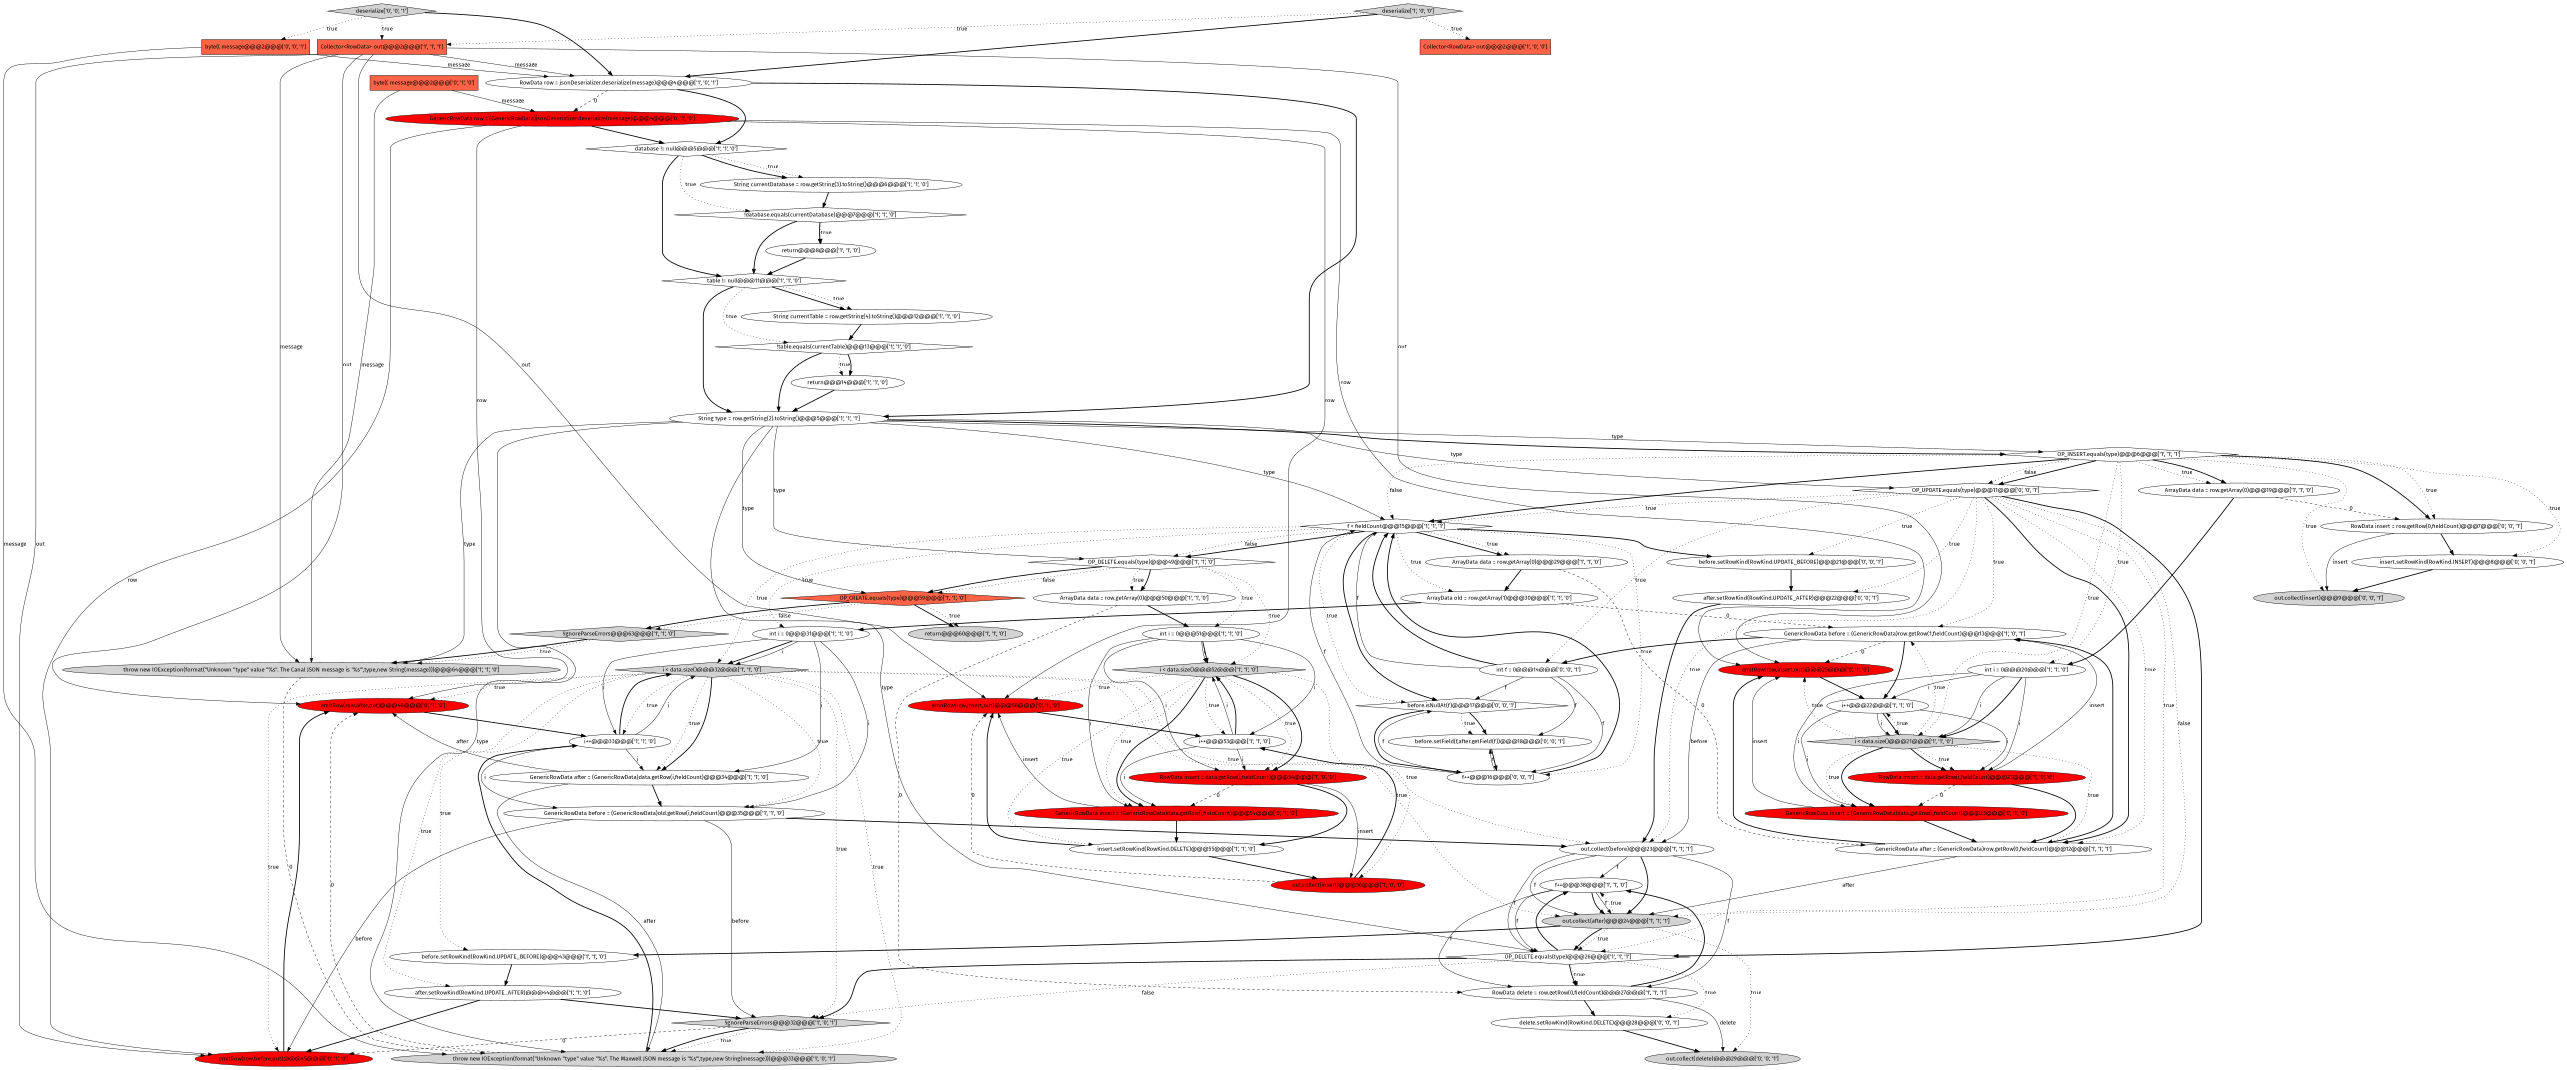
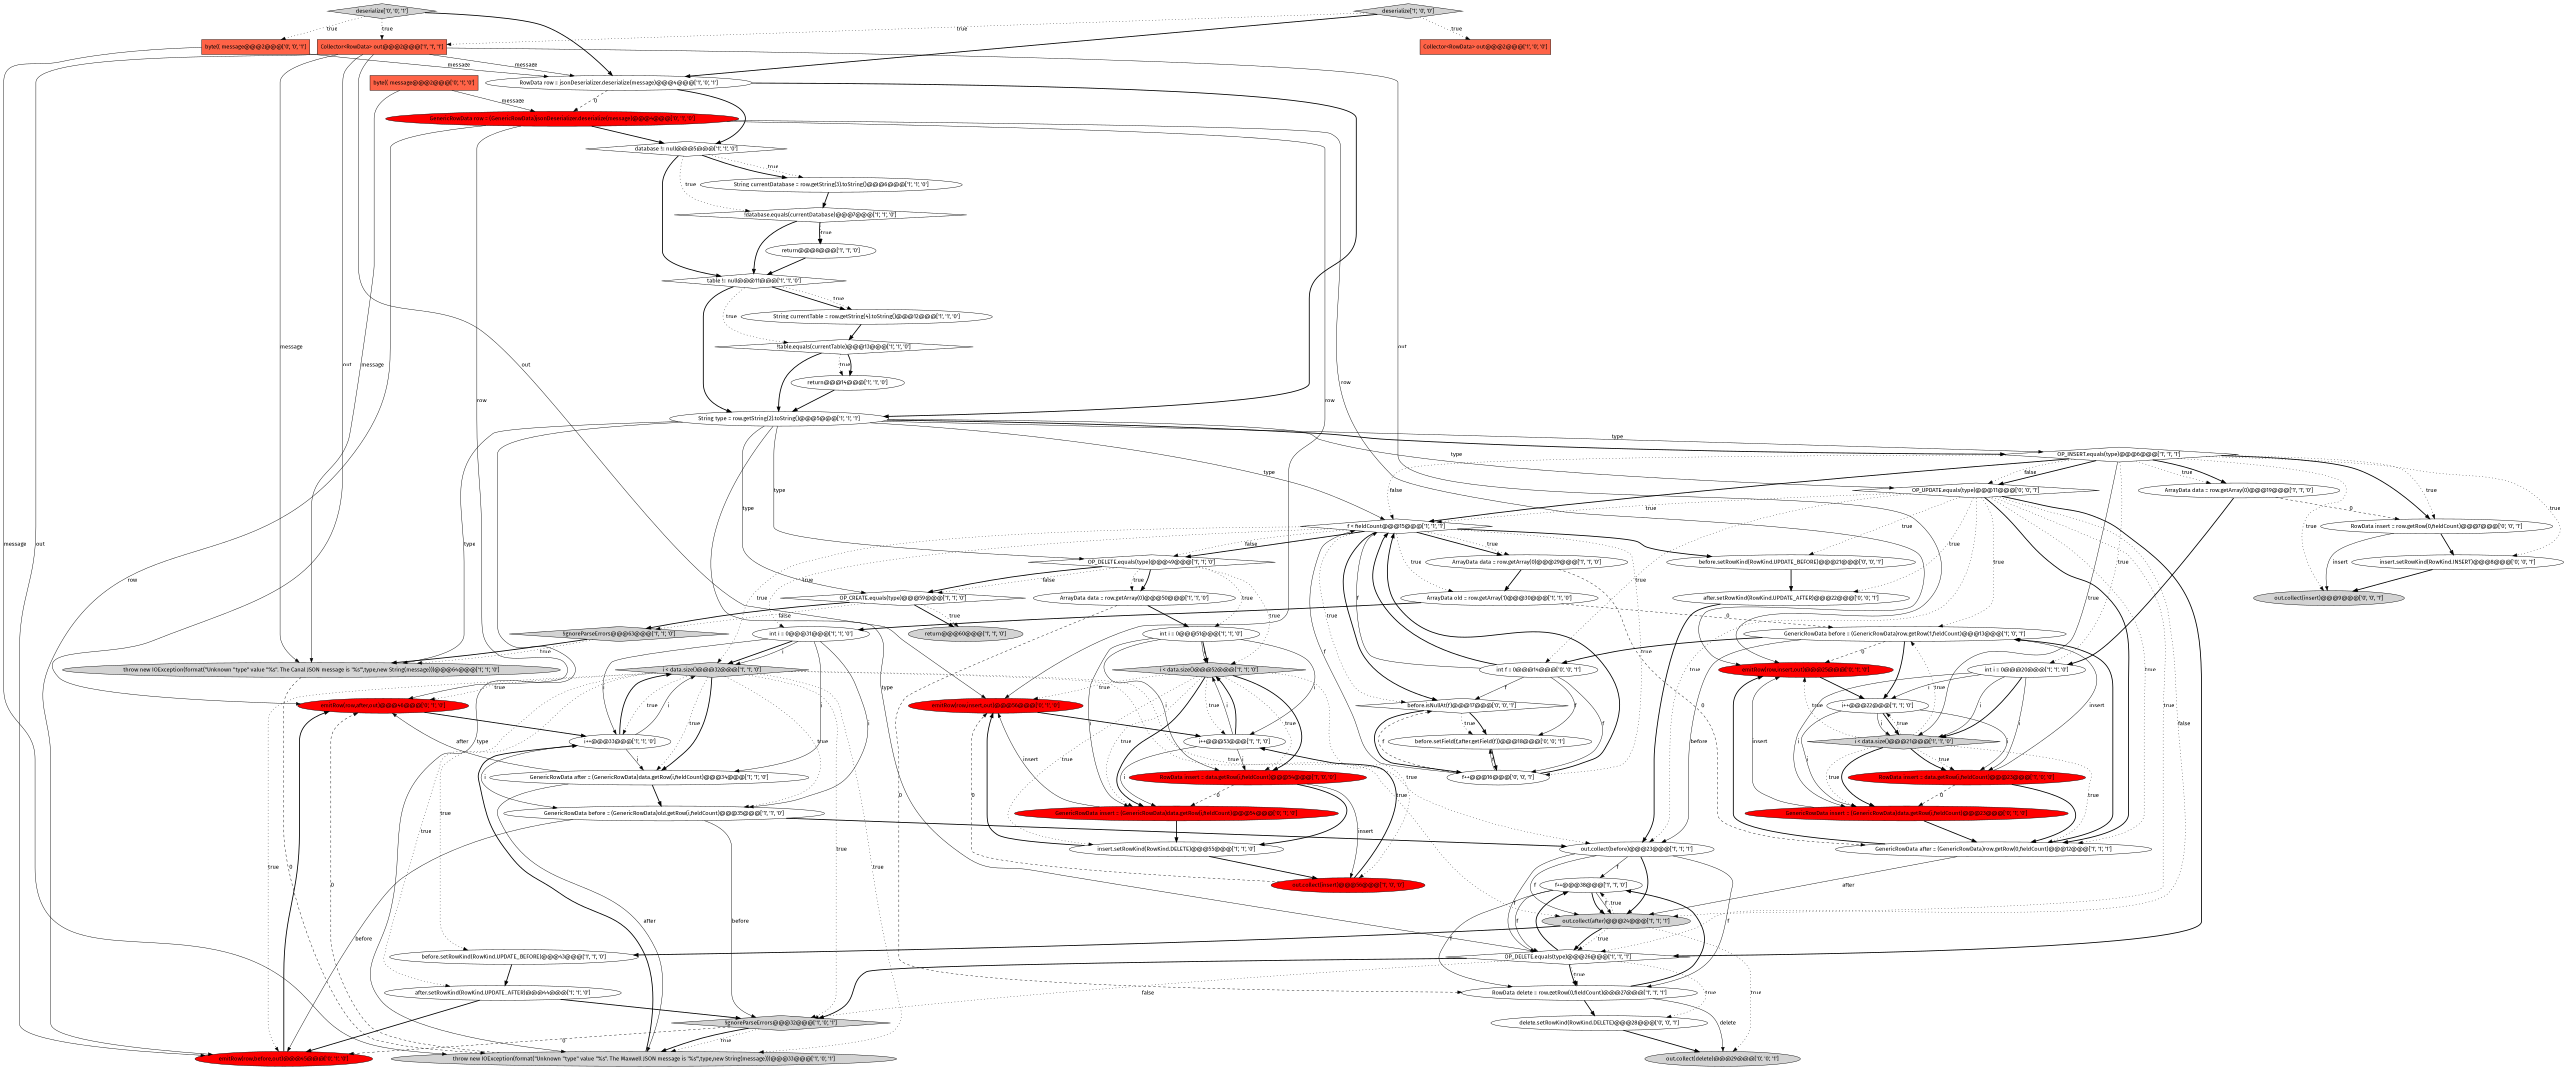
node "OP_CREATE.equals(type)@@@59@@@['1', '1', '0']": fillcolor tomato -> white
edge "OP_INSERT.equals(type)@@@6@@@['1', '1', '1']" -> "i < data.size()@@@21@@@['1', '1', '0']": style dotted -> solid
edge "f++@@@16@@@['0', '0', '1']" -> "before.isNullAt(f)@@@17@@@['0', '0', '1']": style solid -> dashed
